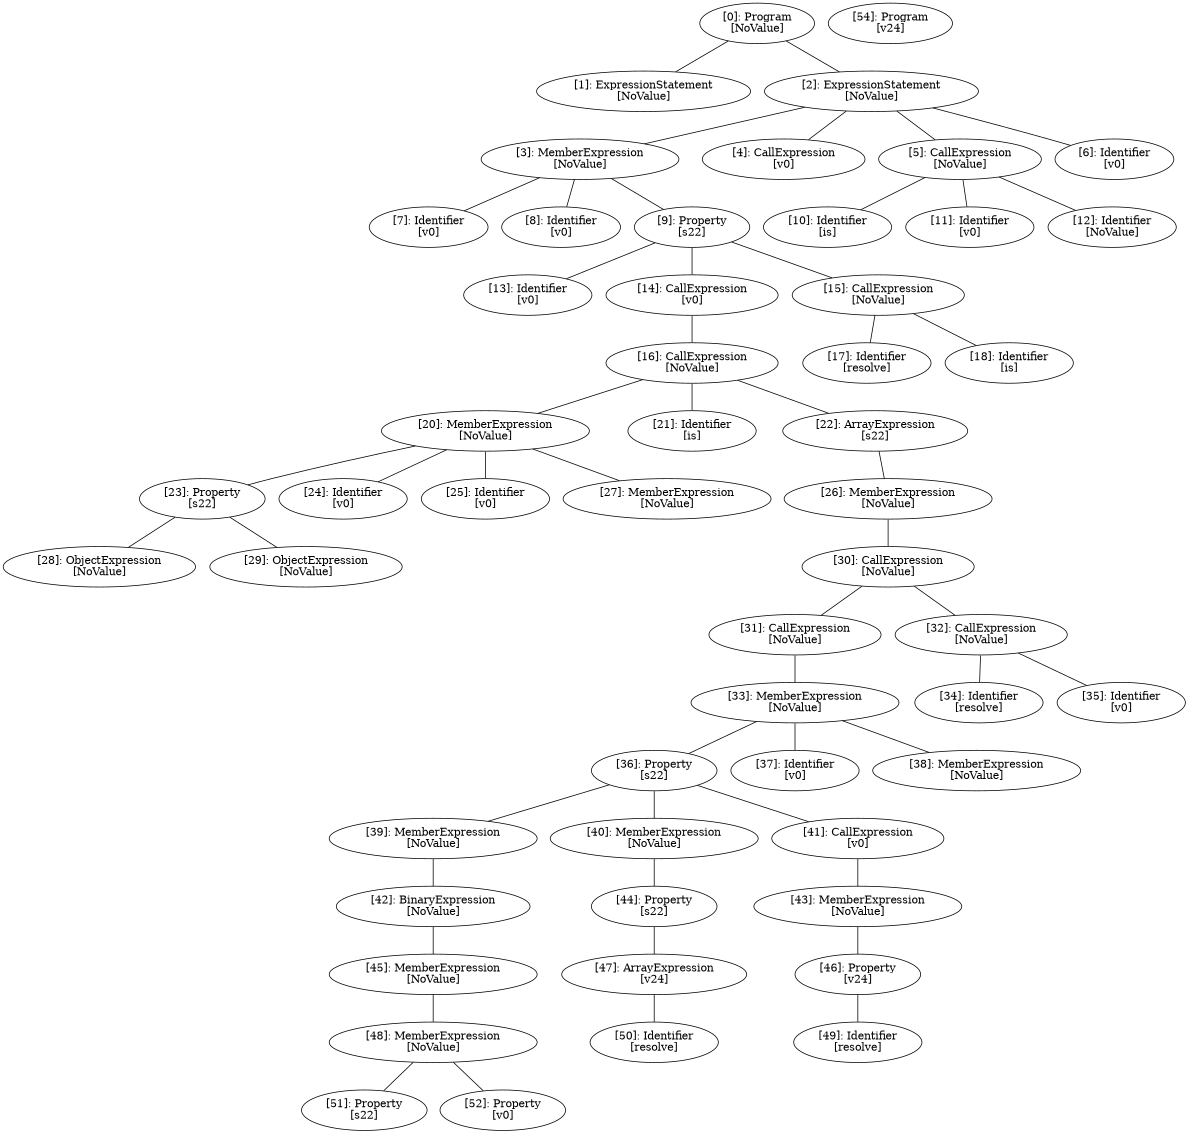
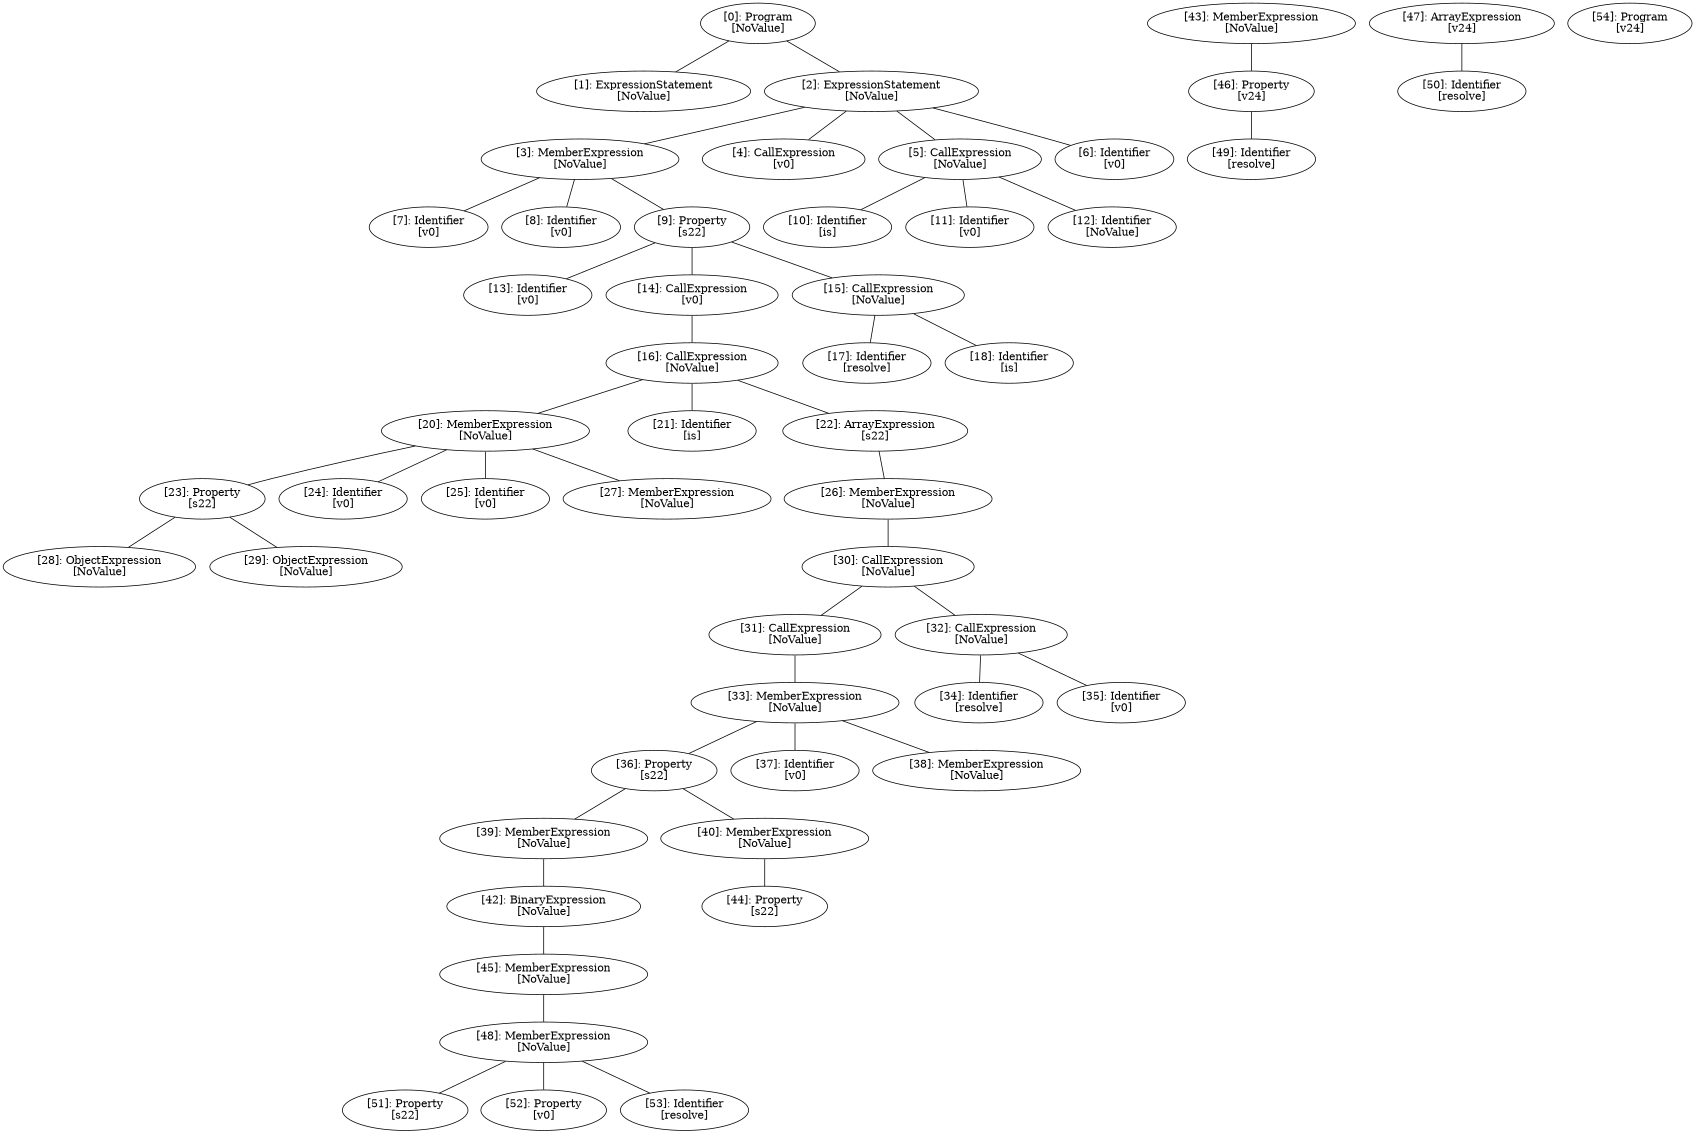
node "[41]: CallExpression [v0]": removed
edge "[44]: Property [s22]" -- "[47]: ArrayExpression [v24]": removed
node "[53]: Identifier [resolve]": added
